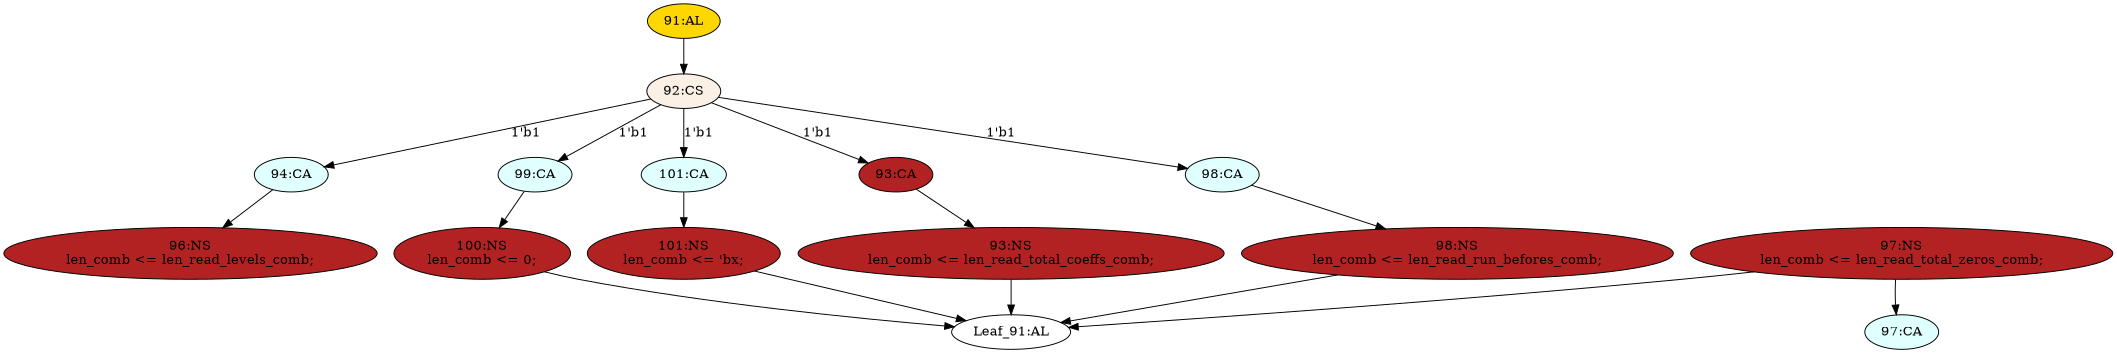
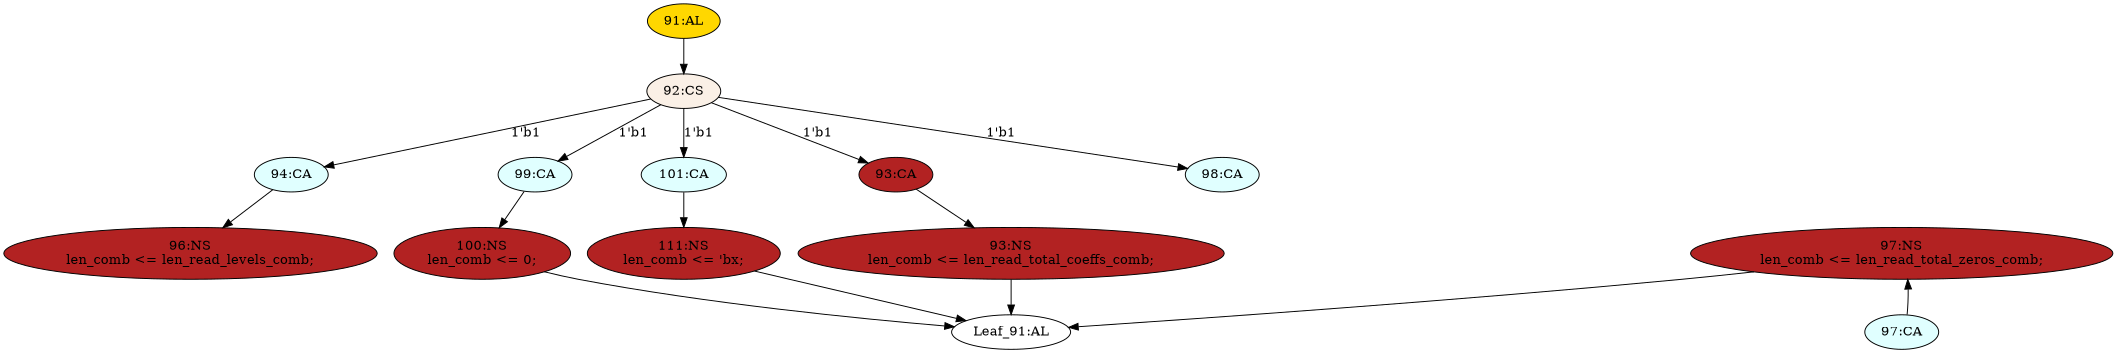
node "101:NS len_comb <= 'bx;": label "101:NS len_comb <= 'bx;" -> "111:NS len_comb <= 'bx;"
node "98:NS len_comb <= len_read_run_befores_comb;": removed
edge "97:NS len_comb <= len_read_total_zeros_comb;" -> "97:CA": reversed
